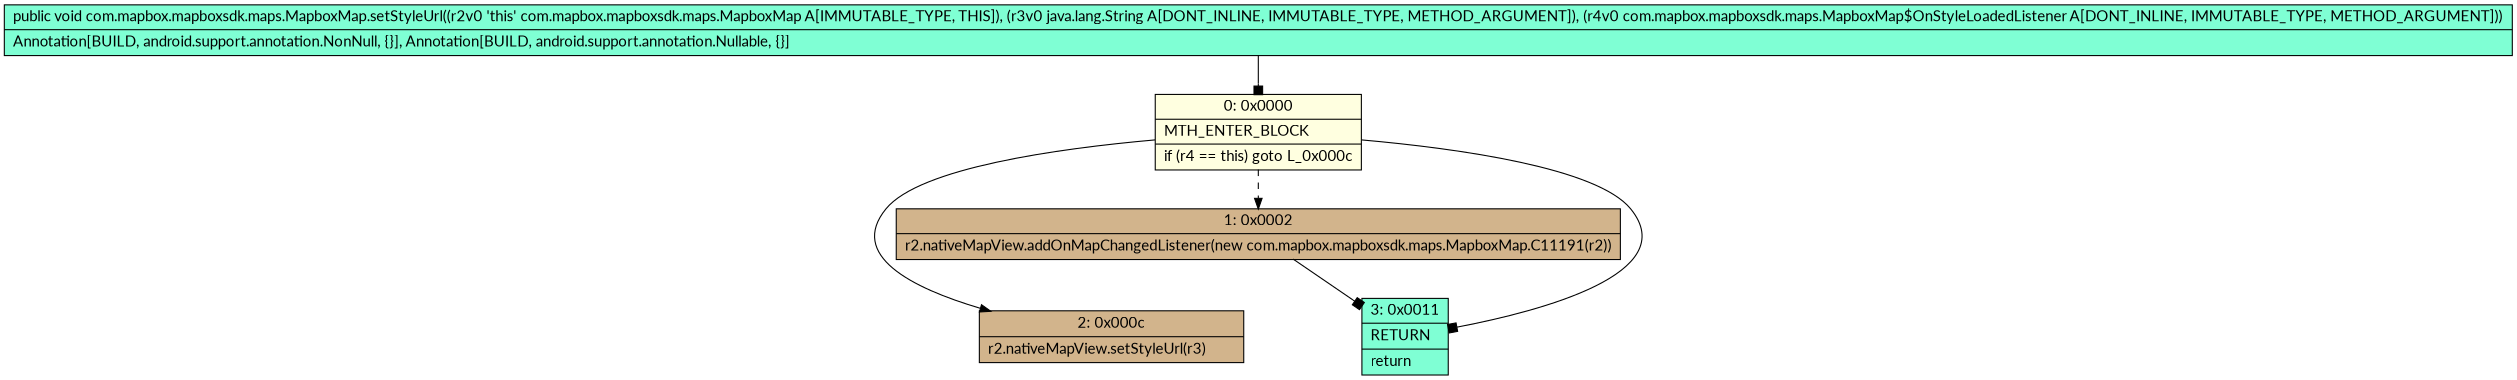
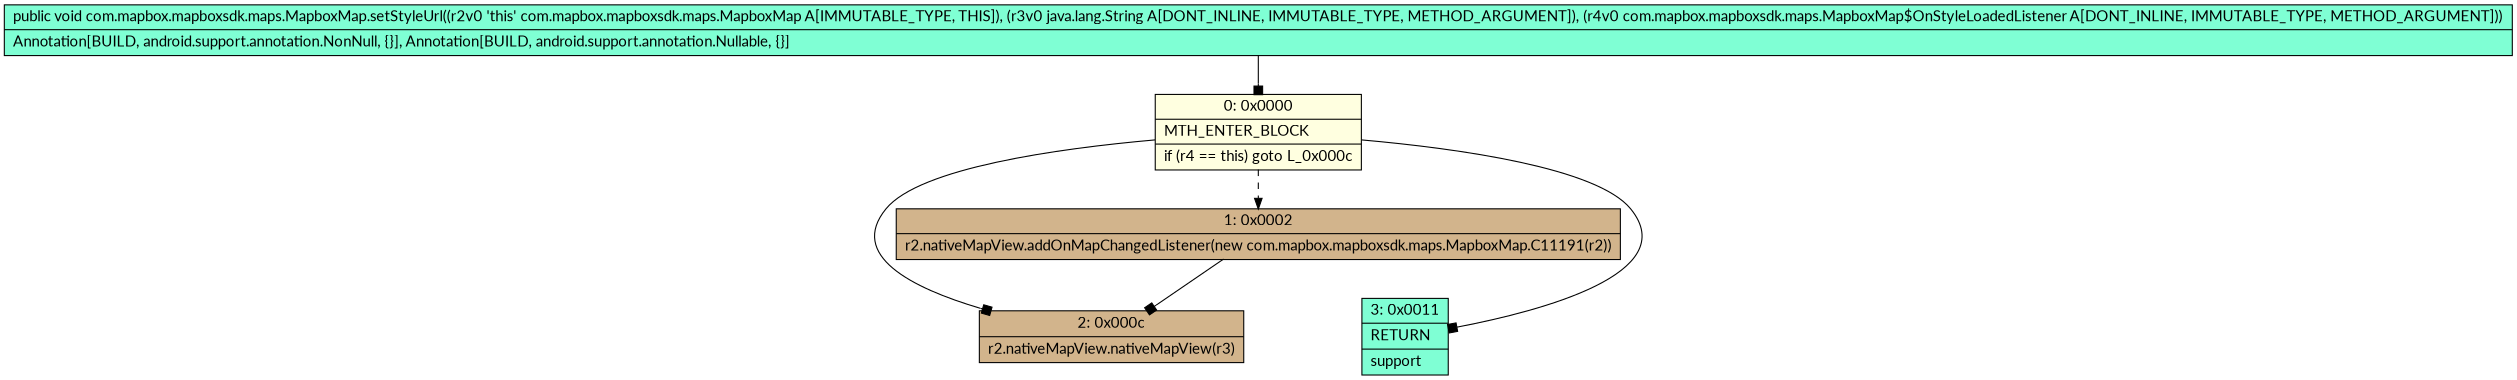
edge "0: 0x0000" -> "2: 0x000c": arrowhead normal -> box
edge "1: 0x0002" -> "3: 0x0011": now "1: 0x0002" -> "2: 0x000c"
node "2: 0x000c": text "r2.nativeMapView.setStyleUrl(r3)" -> "r2.nativeMapView.nativeMapView(r3)"
node "3: 0x0011": text "return" -> "support"
